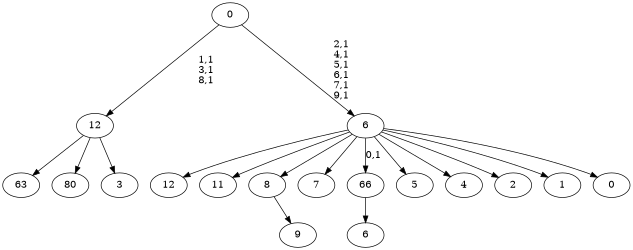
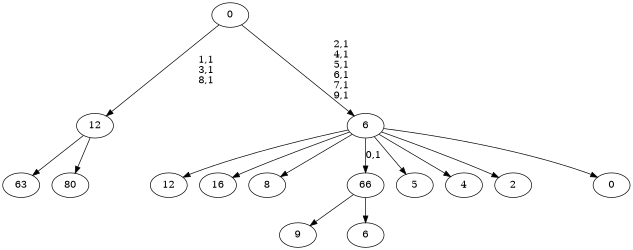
node "3": removed
node "11": label "11" -> "16"
node "7": removed
node "1": removed
edge "8" -> "9": now "66" -> "9"
